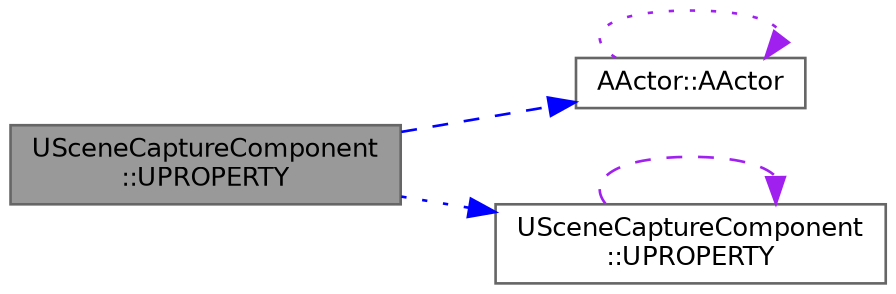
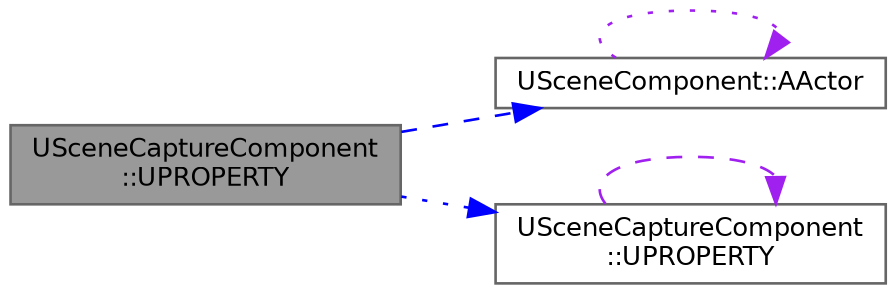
node "AActor::AActor": label "AActor::AActor" -> "USceneComponent::AActor"
